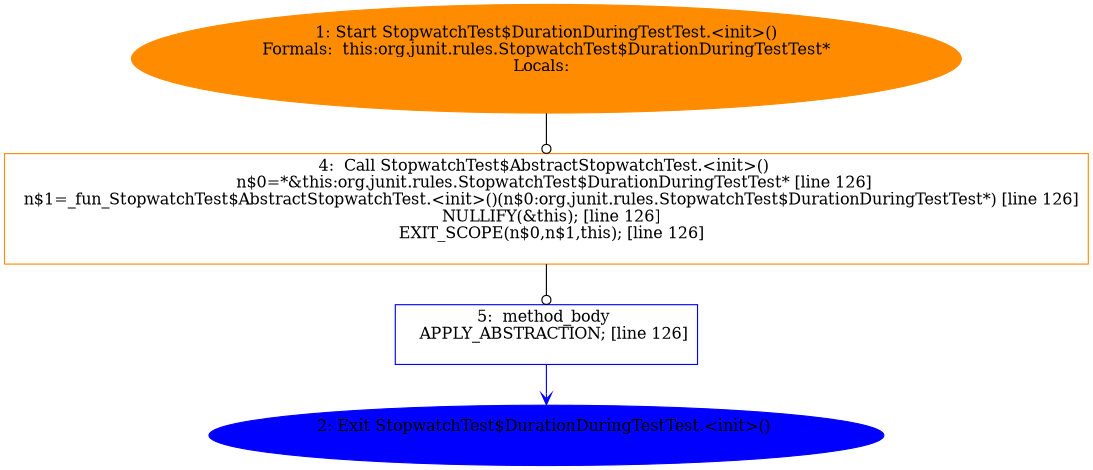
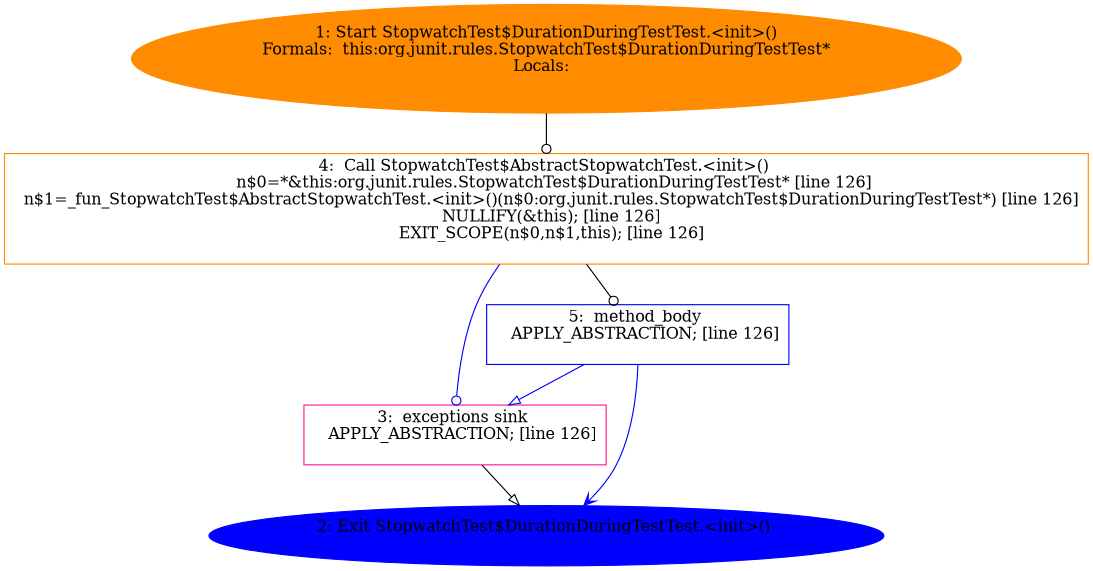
node "3:  exceptions sink APPLY_ABSTRACTION; [line 126]": added
